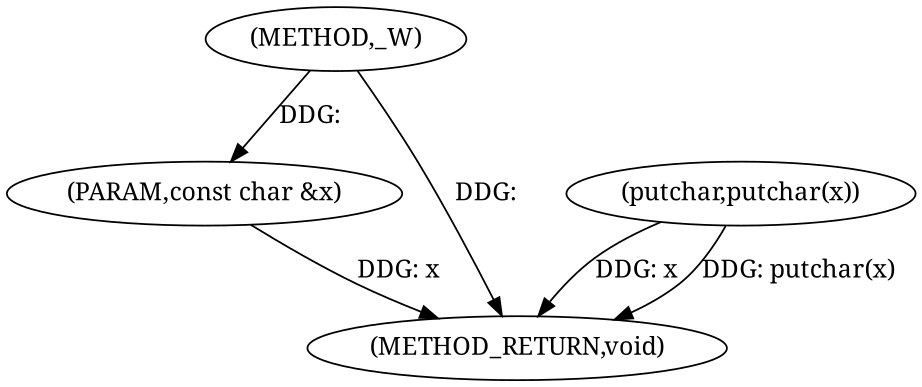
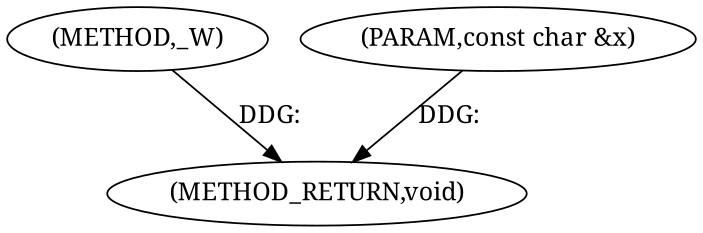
edge "(METHOD,_W)" -> "(PARAM,const char &x)": removed, label "DDG:"
node "(putchar,putchar(x))": removed
edge "(PARAM,const char &x)" -> "(METHOD_RETURN,void)": label "DDG: x" -> "DDG: "
